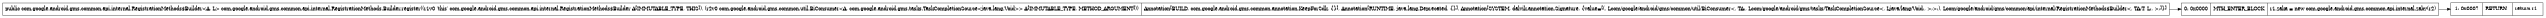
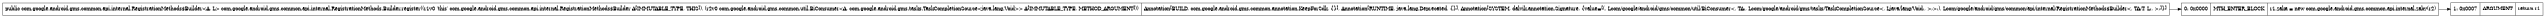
node "1: 0x0007": text "RETURN" -> "ARGUMENT"
